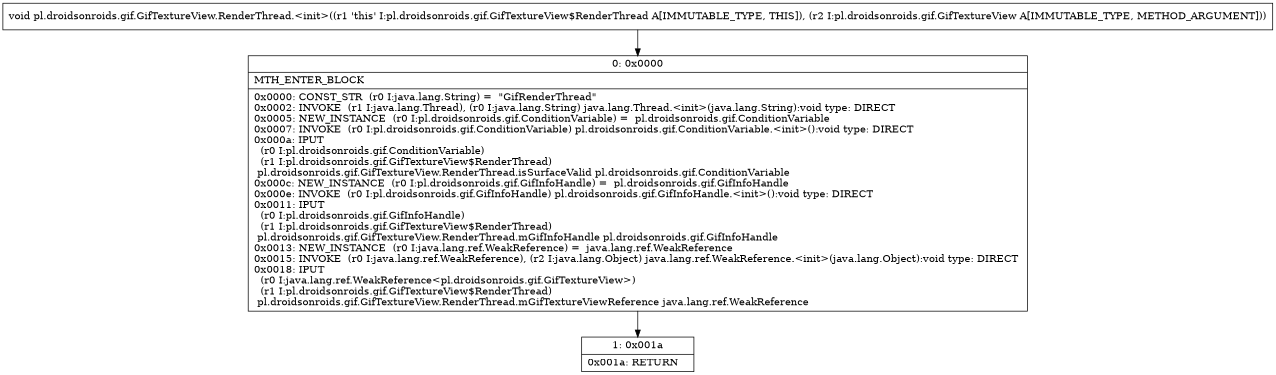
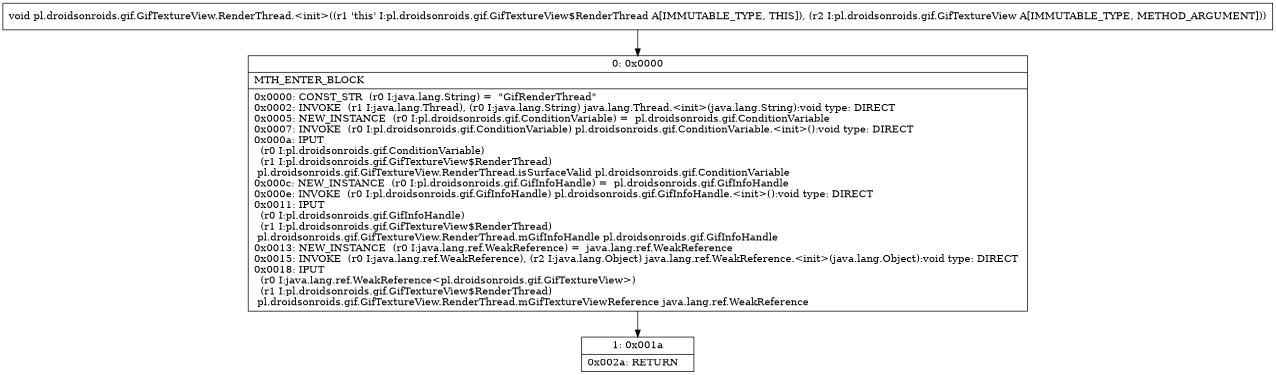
node "1: 0x001a": text "0x001a: RETURN" -> "0x002a: RETURN"
